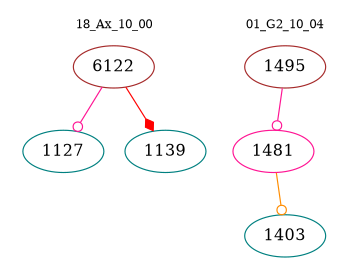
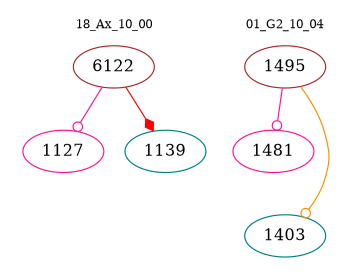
node "1127": color teal -> deeppink
edge "1481" -> "1403": now "1495" -> "1403"
